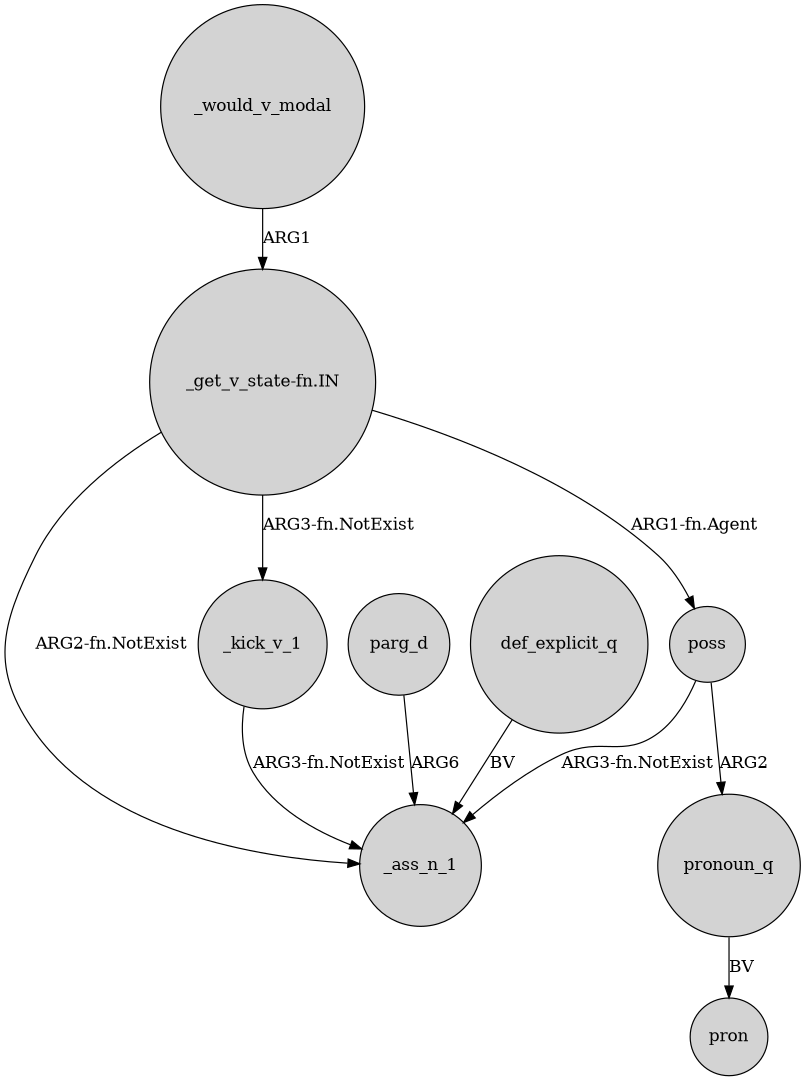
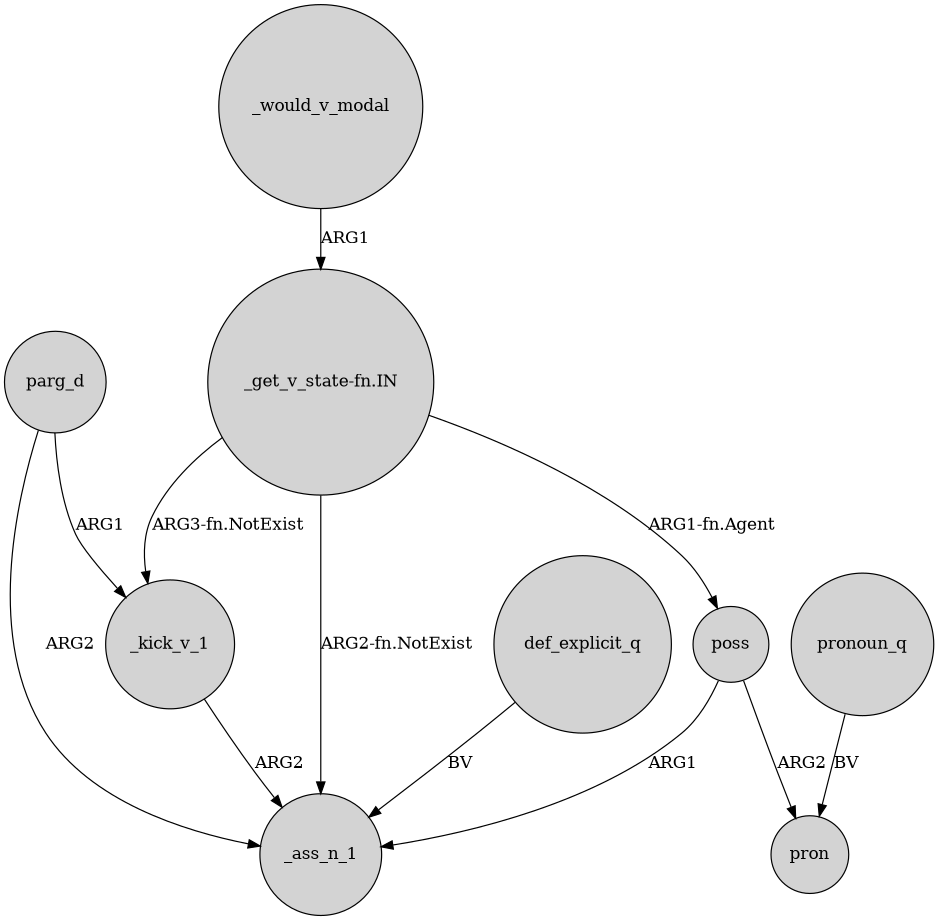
edge "parg_d" -> "_kick_v_1": added, label "ARG1"
edge "poss" -> "pronoun_q": now "poss" -> "pron"
edge "_kick_v_1" -> "_ass_n_1": label "ARG3-fn.NotExist" -> "ARG2"
edge "parg_d" -> "_ass_n_1": label "ARG6" -> "ARG2"
edge "poss" -> "_ass_n_1": label "ARG3-fn.NotExist" -> "ARG1"
